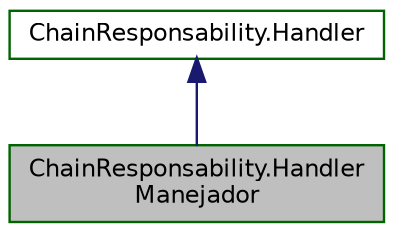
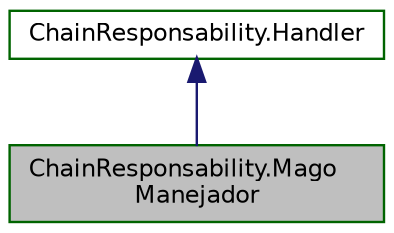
node "ChainResponsability.Handler Manejador": label "ChainResponsability.Handler Manejador" -> "ChainResponsability.Mago Manejador"
